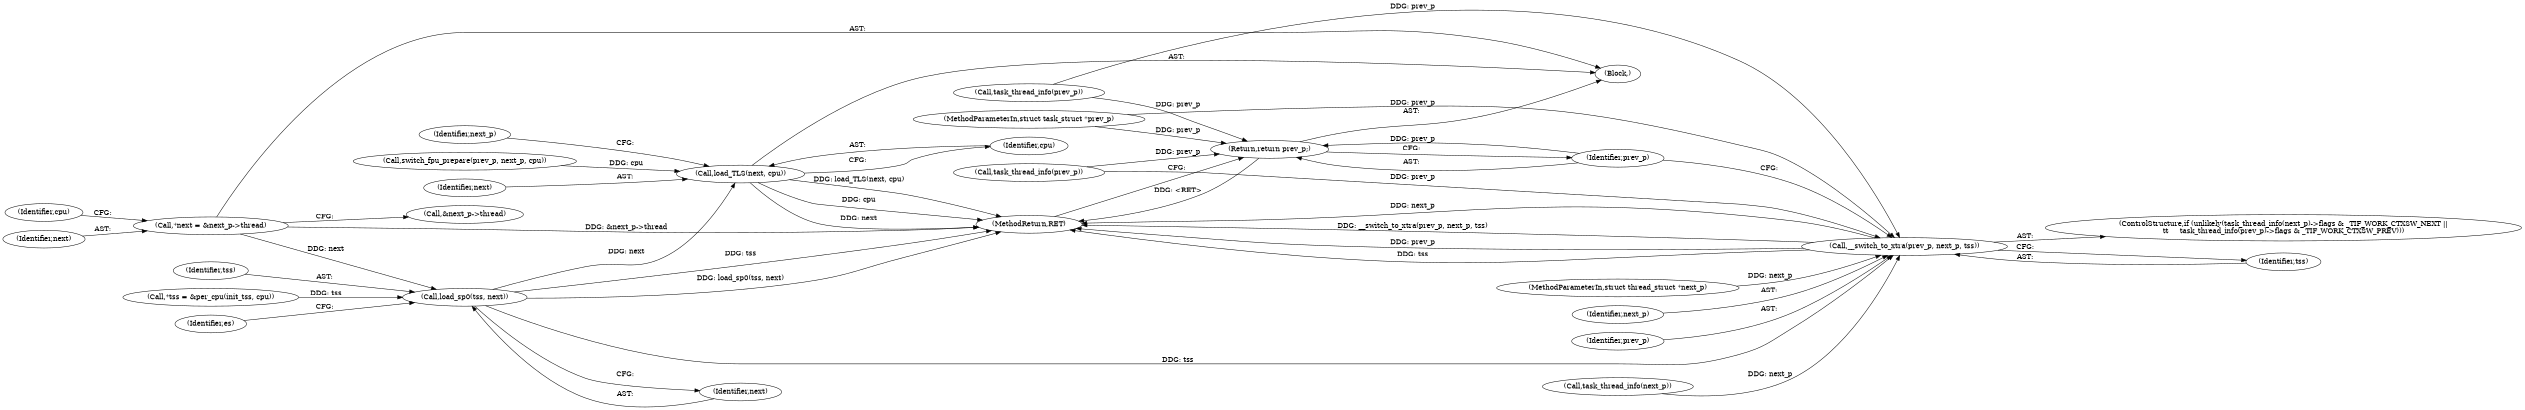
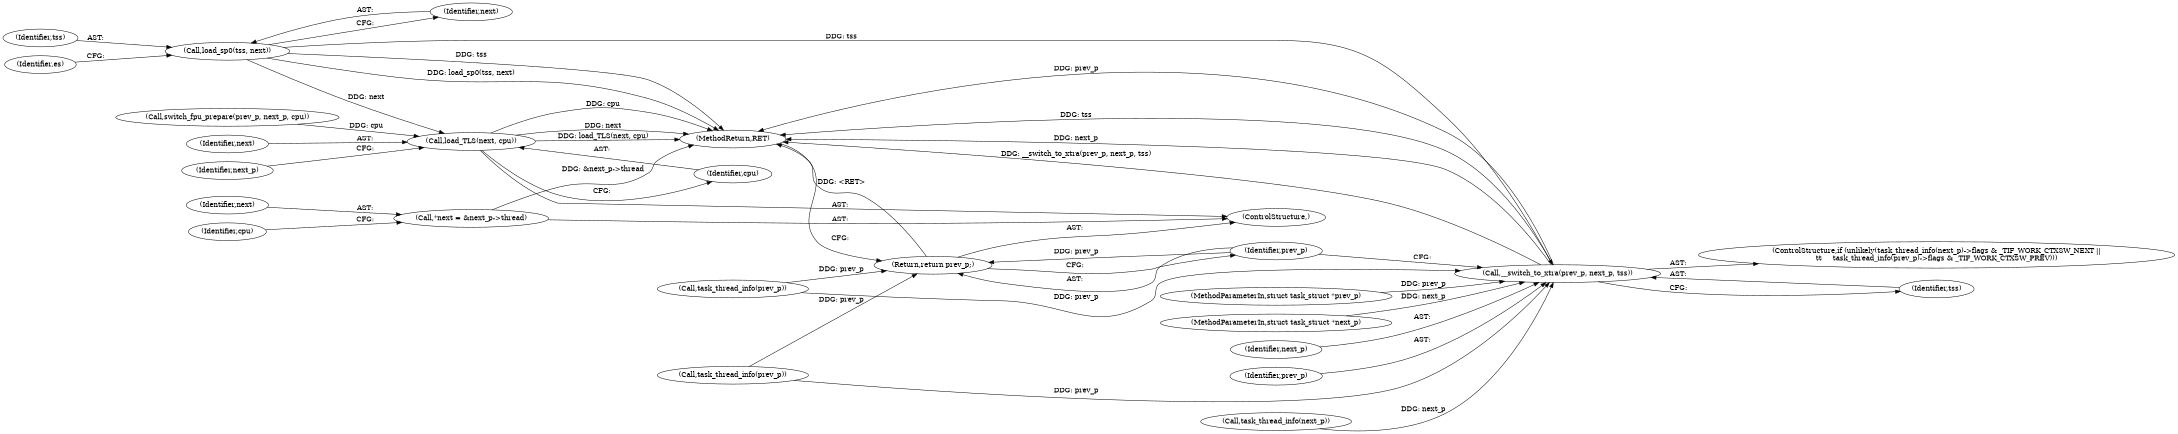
node "(Block,)": label "(Block,)" -> "(ControlStructure,)"
edge "(MethodParameterIn,struct task_struct *prev_p)" -> "(Return,return prev_p;)": removed, label "DDG: prev_p"
node "(Call,&next_p->thread)": removed
edge "(Call,*next = &next_p->thread)" -> "(Call,load_sp0(tss, next))": removed, label "DDG: next"
node "(MethodParameterIn,struct thread_struct *next_p)": label "(MethodParameterIn,struct thread_struct *next_p)" -> "(MethodParameterIn,struct task_struct *next_p)"
node "(Call,*tss = &per_cpu(init_tss, cpu))": removed
